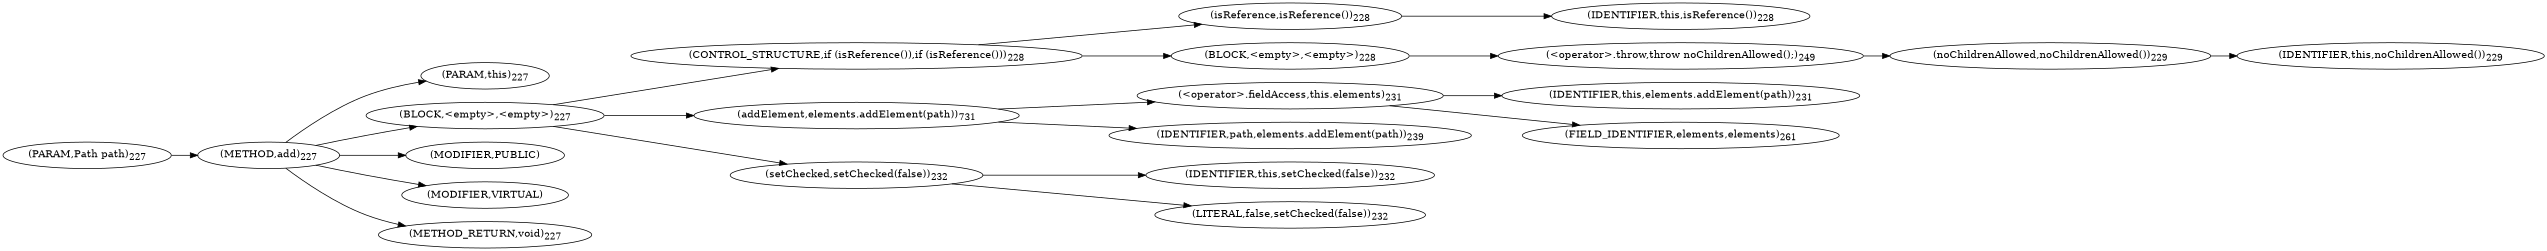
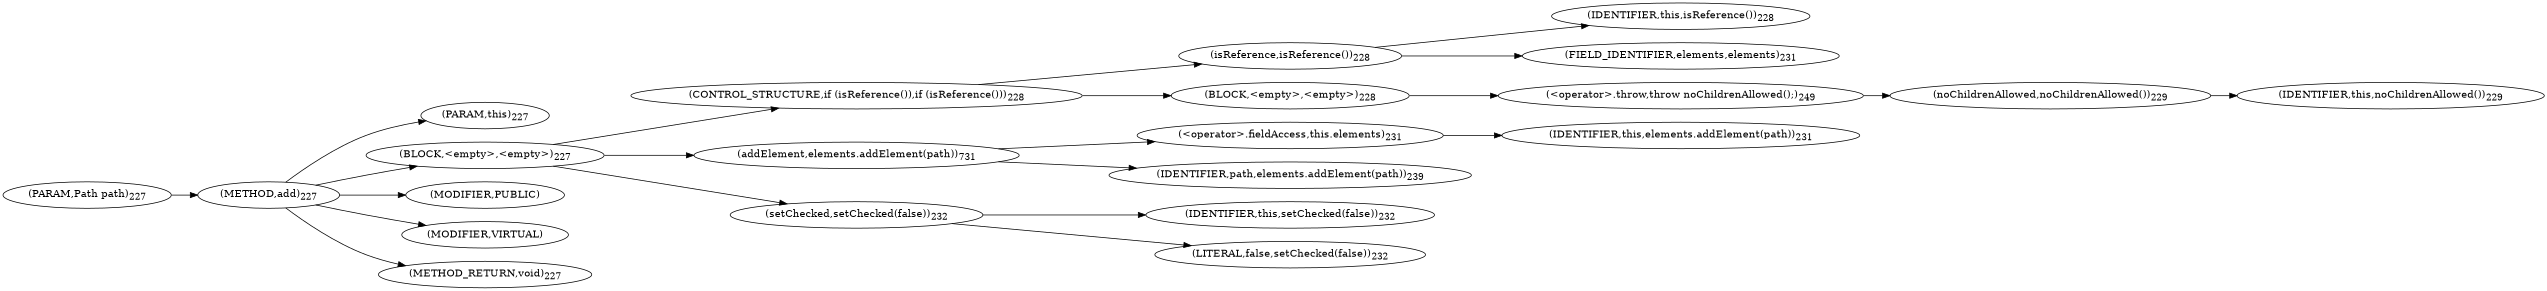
edge "(<operator>.fieldAccess,this.elements)" -> "(FIELD_IDENTIFIER,elements,elements)": now "(isReference,isReference())" -> "(FIELD_IDENTIFIER,elements,elements)"
node "(FIELD_IDENTIFIER,elements,elements)": text "261" -> "231"
